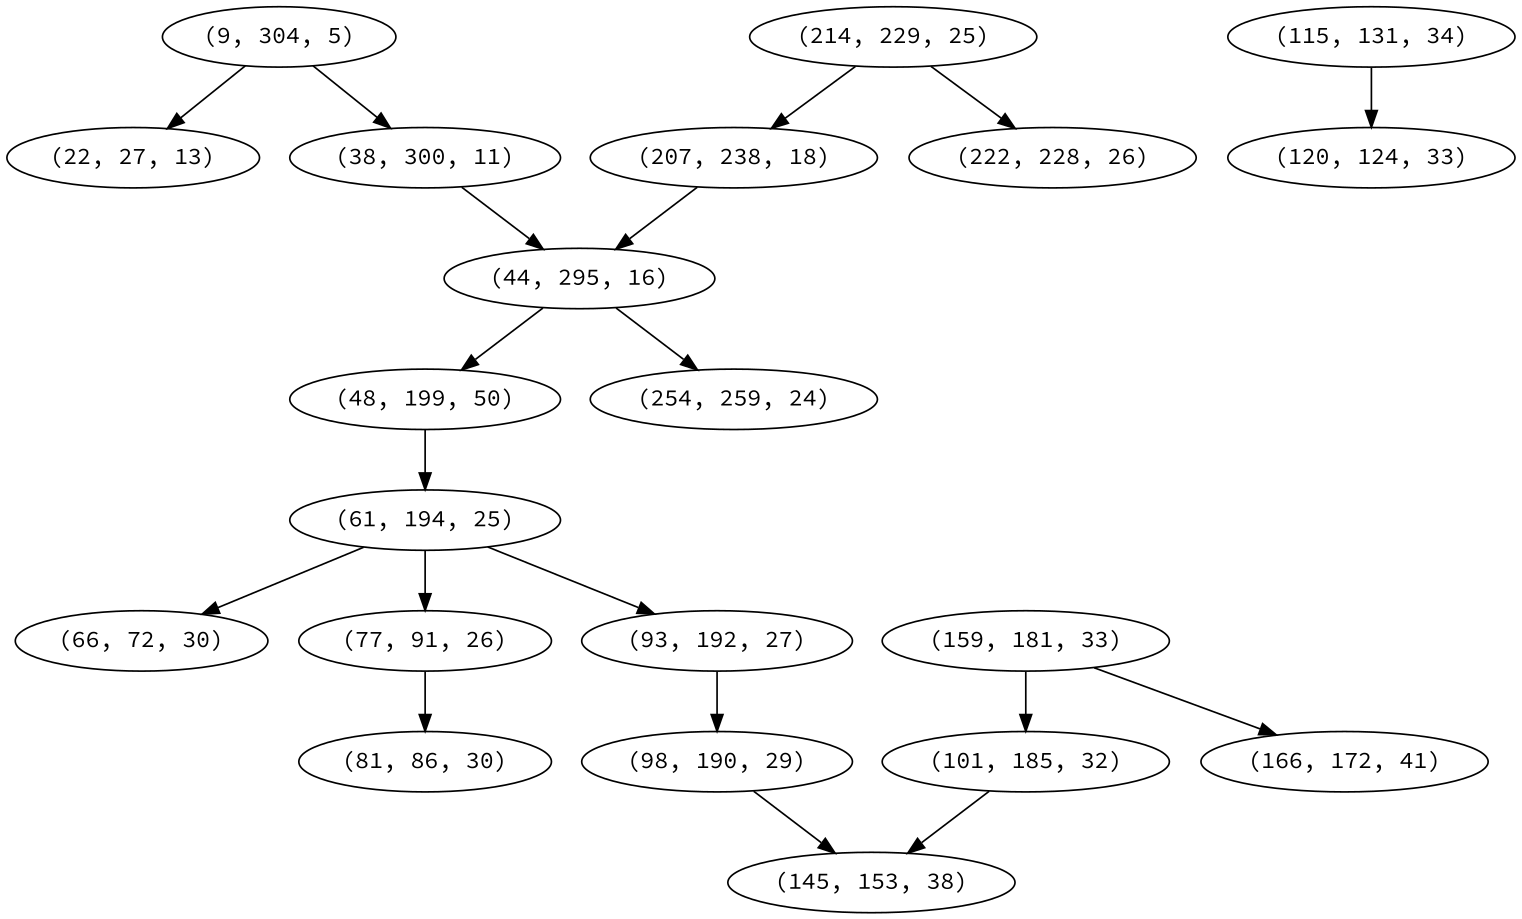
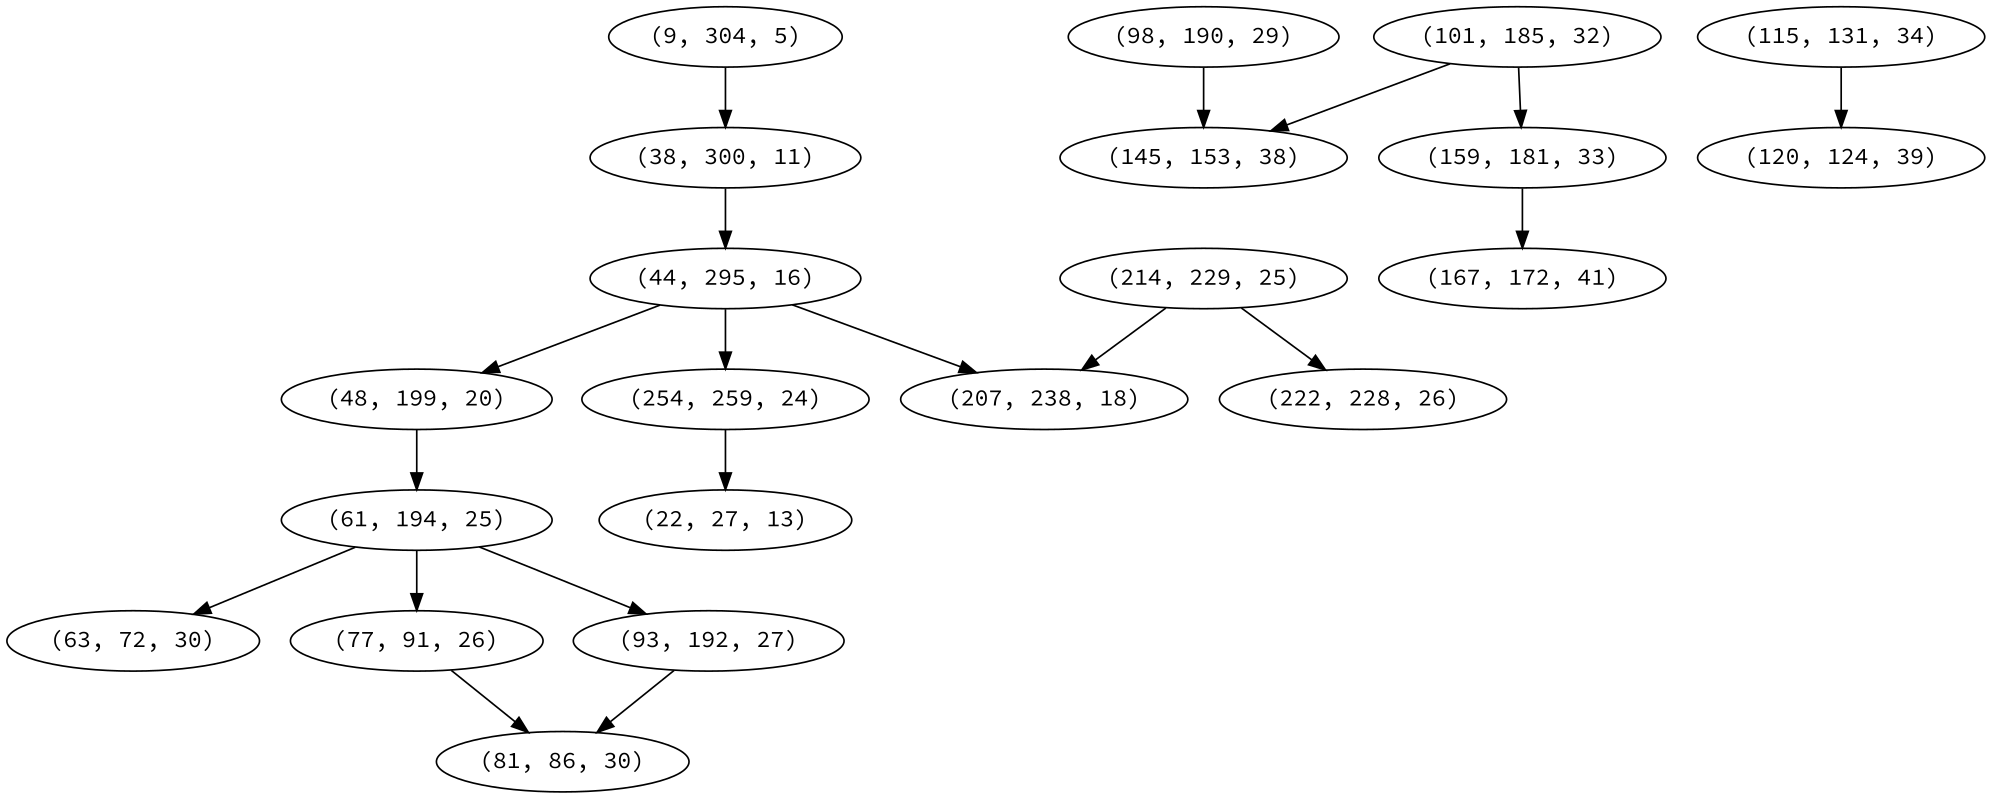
edge "(9, 304, 5)" -> "(22, 27, 13)": now "(254, 259, 24)" -> "(22, 27, 13)"
node "(120, 124, 33)": label "(120, 124, 33)" -> "(120, 124, 39)"
edge "(207, 238, 18)" -> "(44, 295, 16)": reversed
node "(48, 199, 50)": label "(48, 199, 50)" -> "(48, 199, 20)"
node "(66, 72, 30)": label "(66, 72, 30)" -> "(63, 72, 30)"
edge "(93, 192, 27)" -> "(98, 190, 29)": now "(93, 192, 27)" -> "(81, 86, 30)"
edge "(159, 181, 33)" -> "(101, 185, 32)": reversed
node "(166, 172, 41)": label "(166, 172, 41)" -> "(167, 172, 41)"
